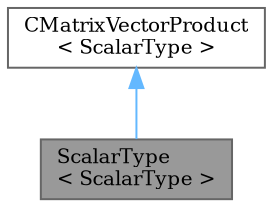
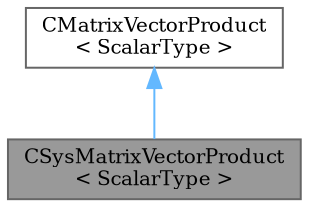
node "ScalarType < ScalarType >": label "ScalarType < ScalarType >" -> "CSysMatrixVectorProduct < ScalarType >"
